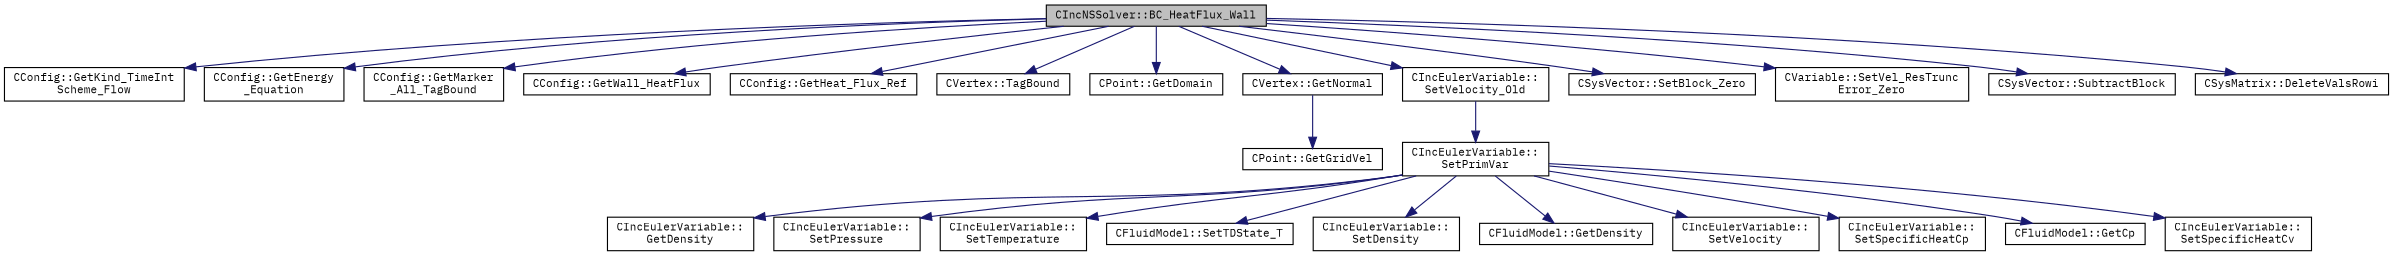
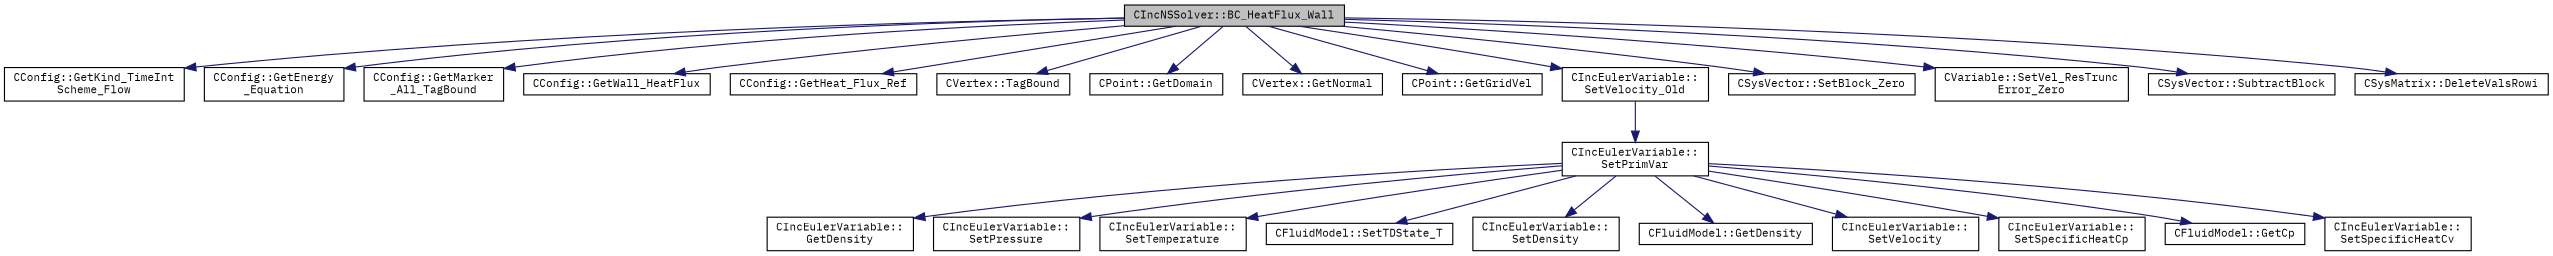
edge "CVertex::GetNormal" -> "CPoint::GetGridVel": now "CIncNSSolver::BC_HeatFlux_Wall" -> "CPoint::GetGridVel"
